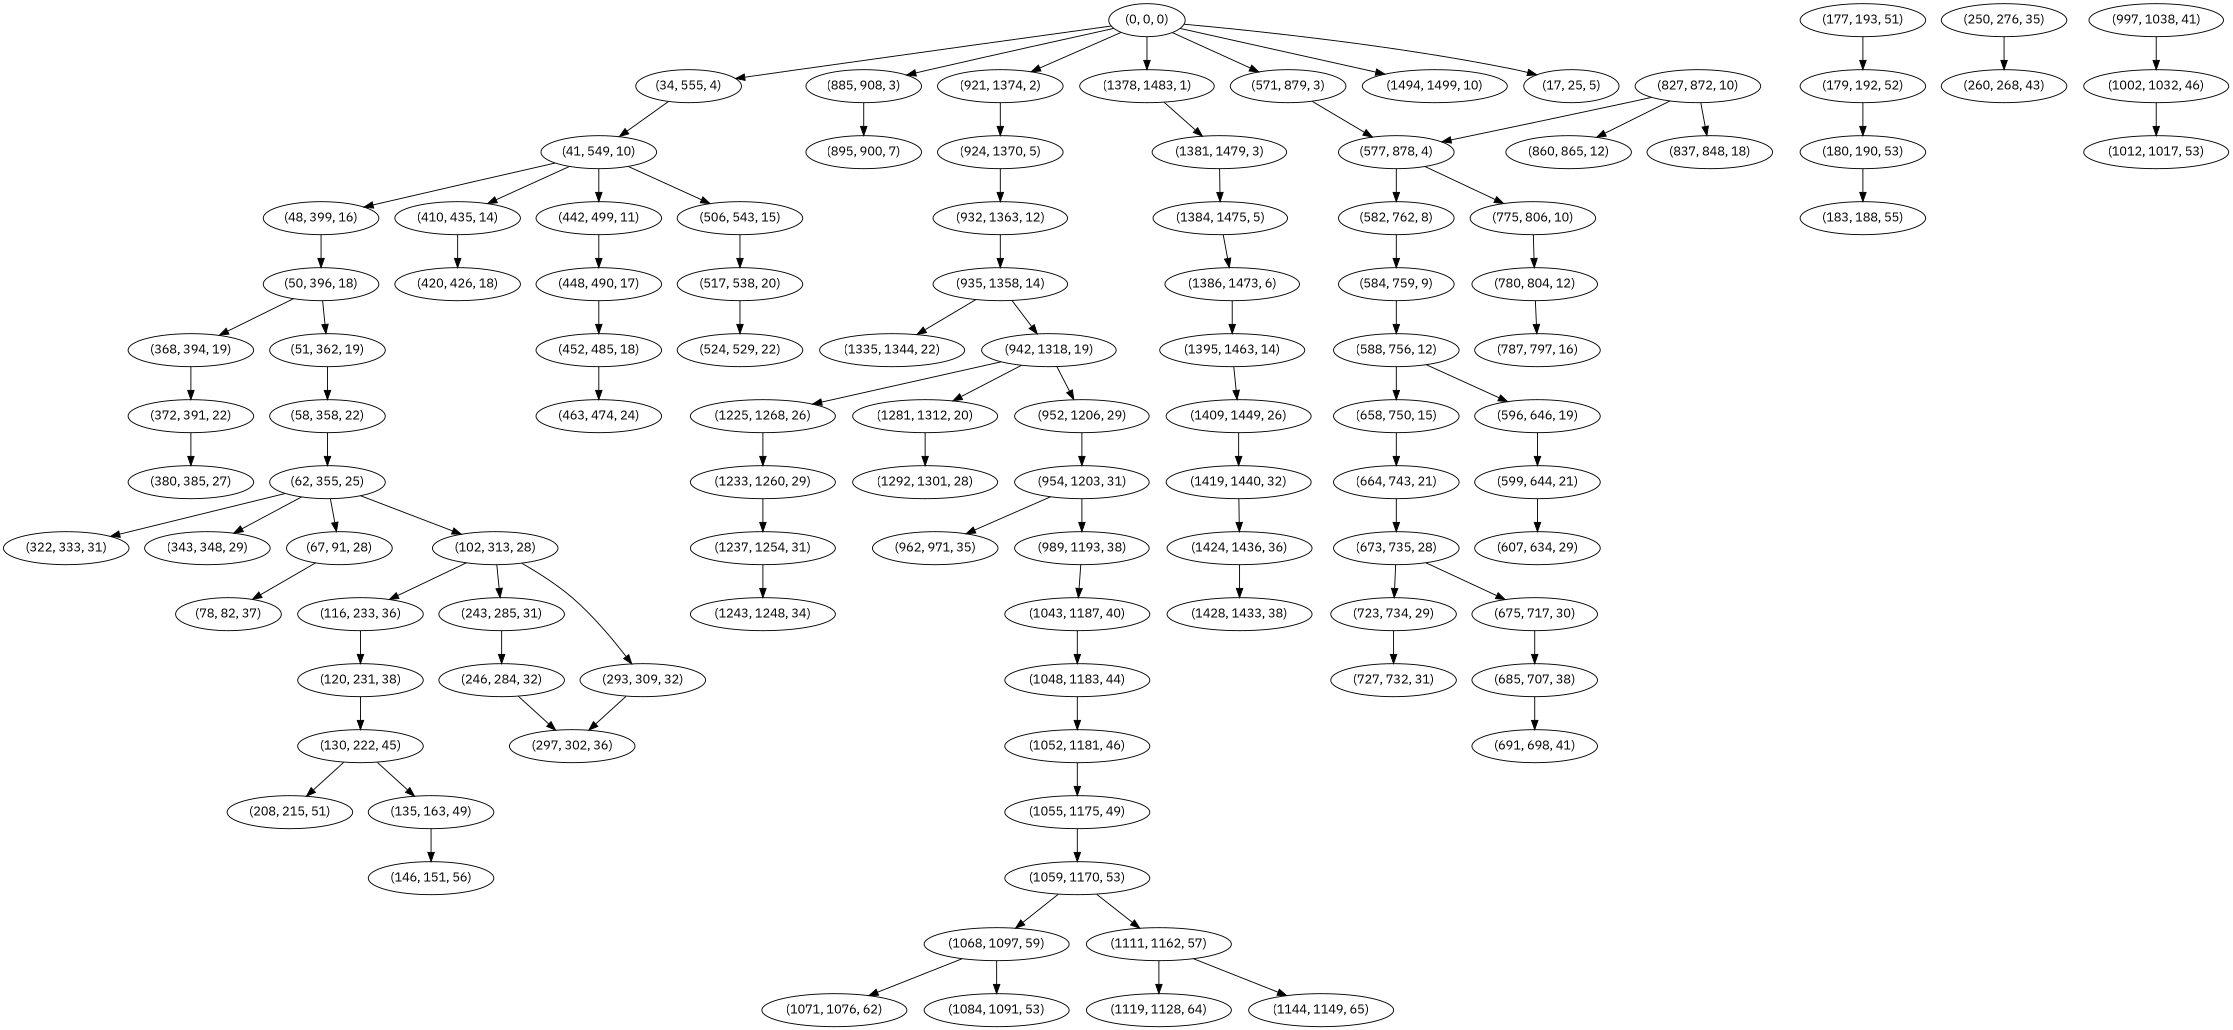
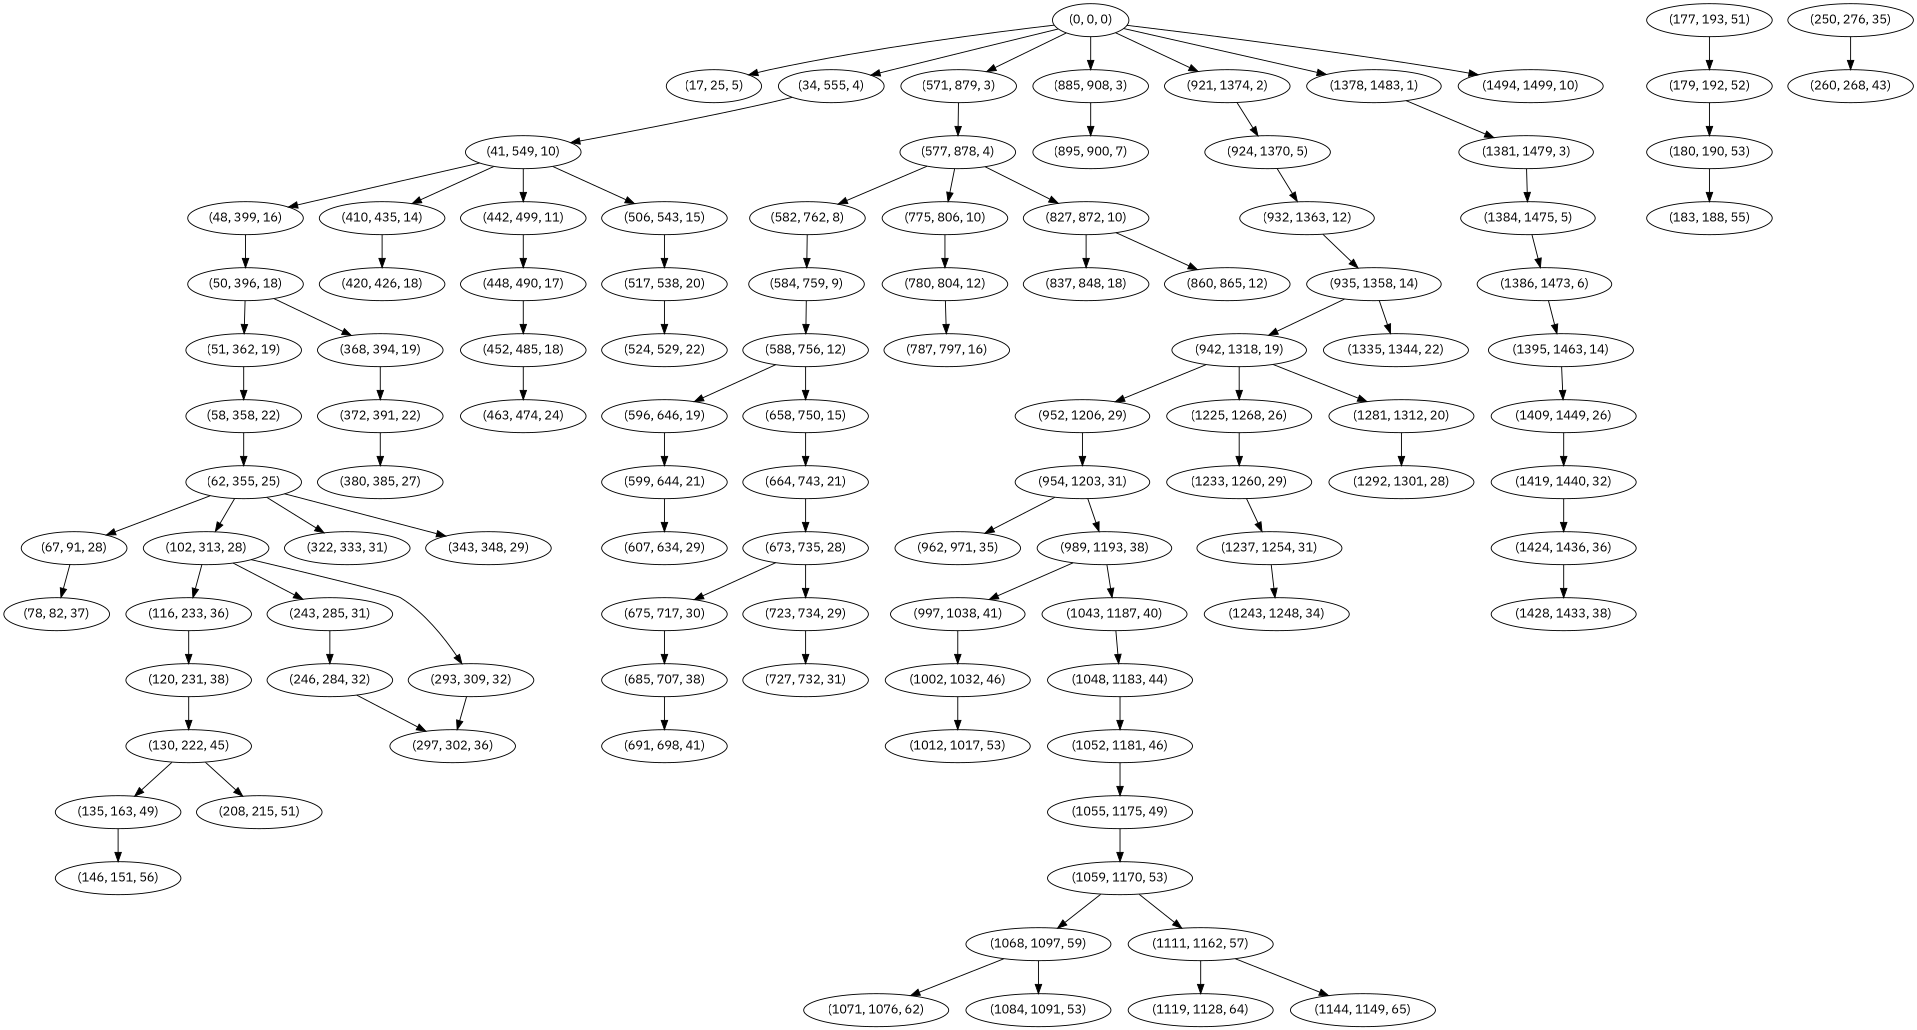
edge "(827, 872, 10)" -> "(577, 878, 4)": reversed
edge "(989, 1193, 38)" -> "(997, 1038, 41)": added
